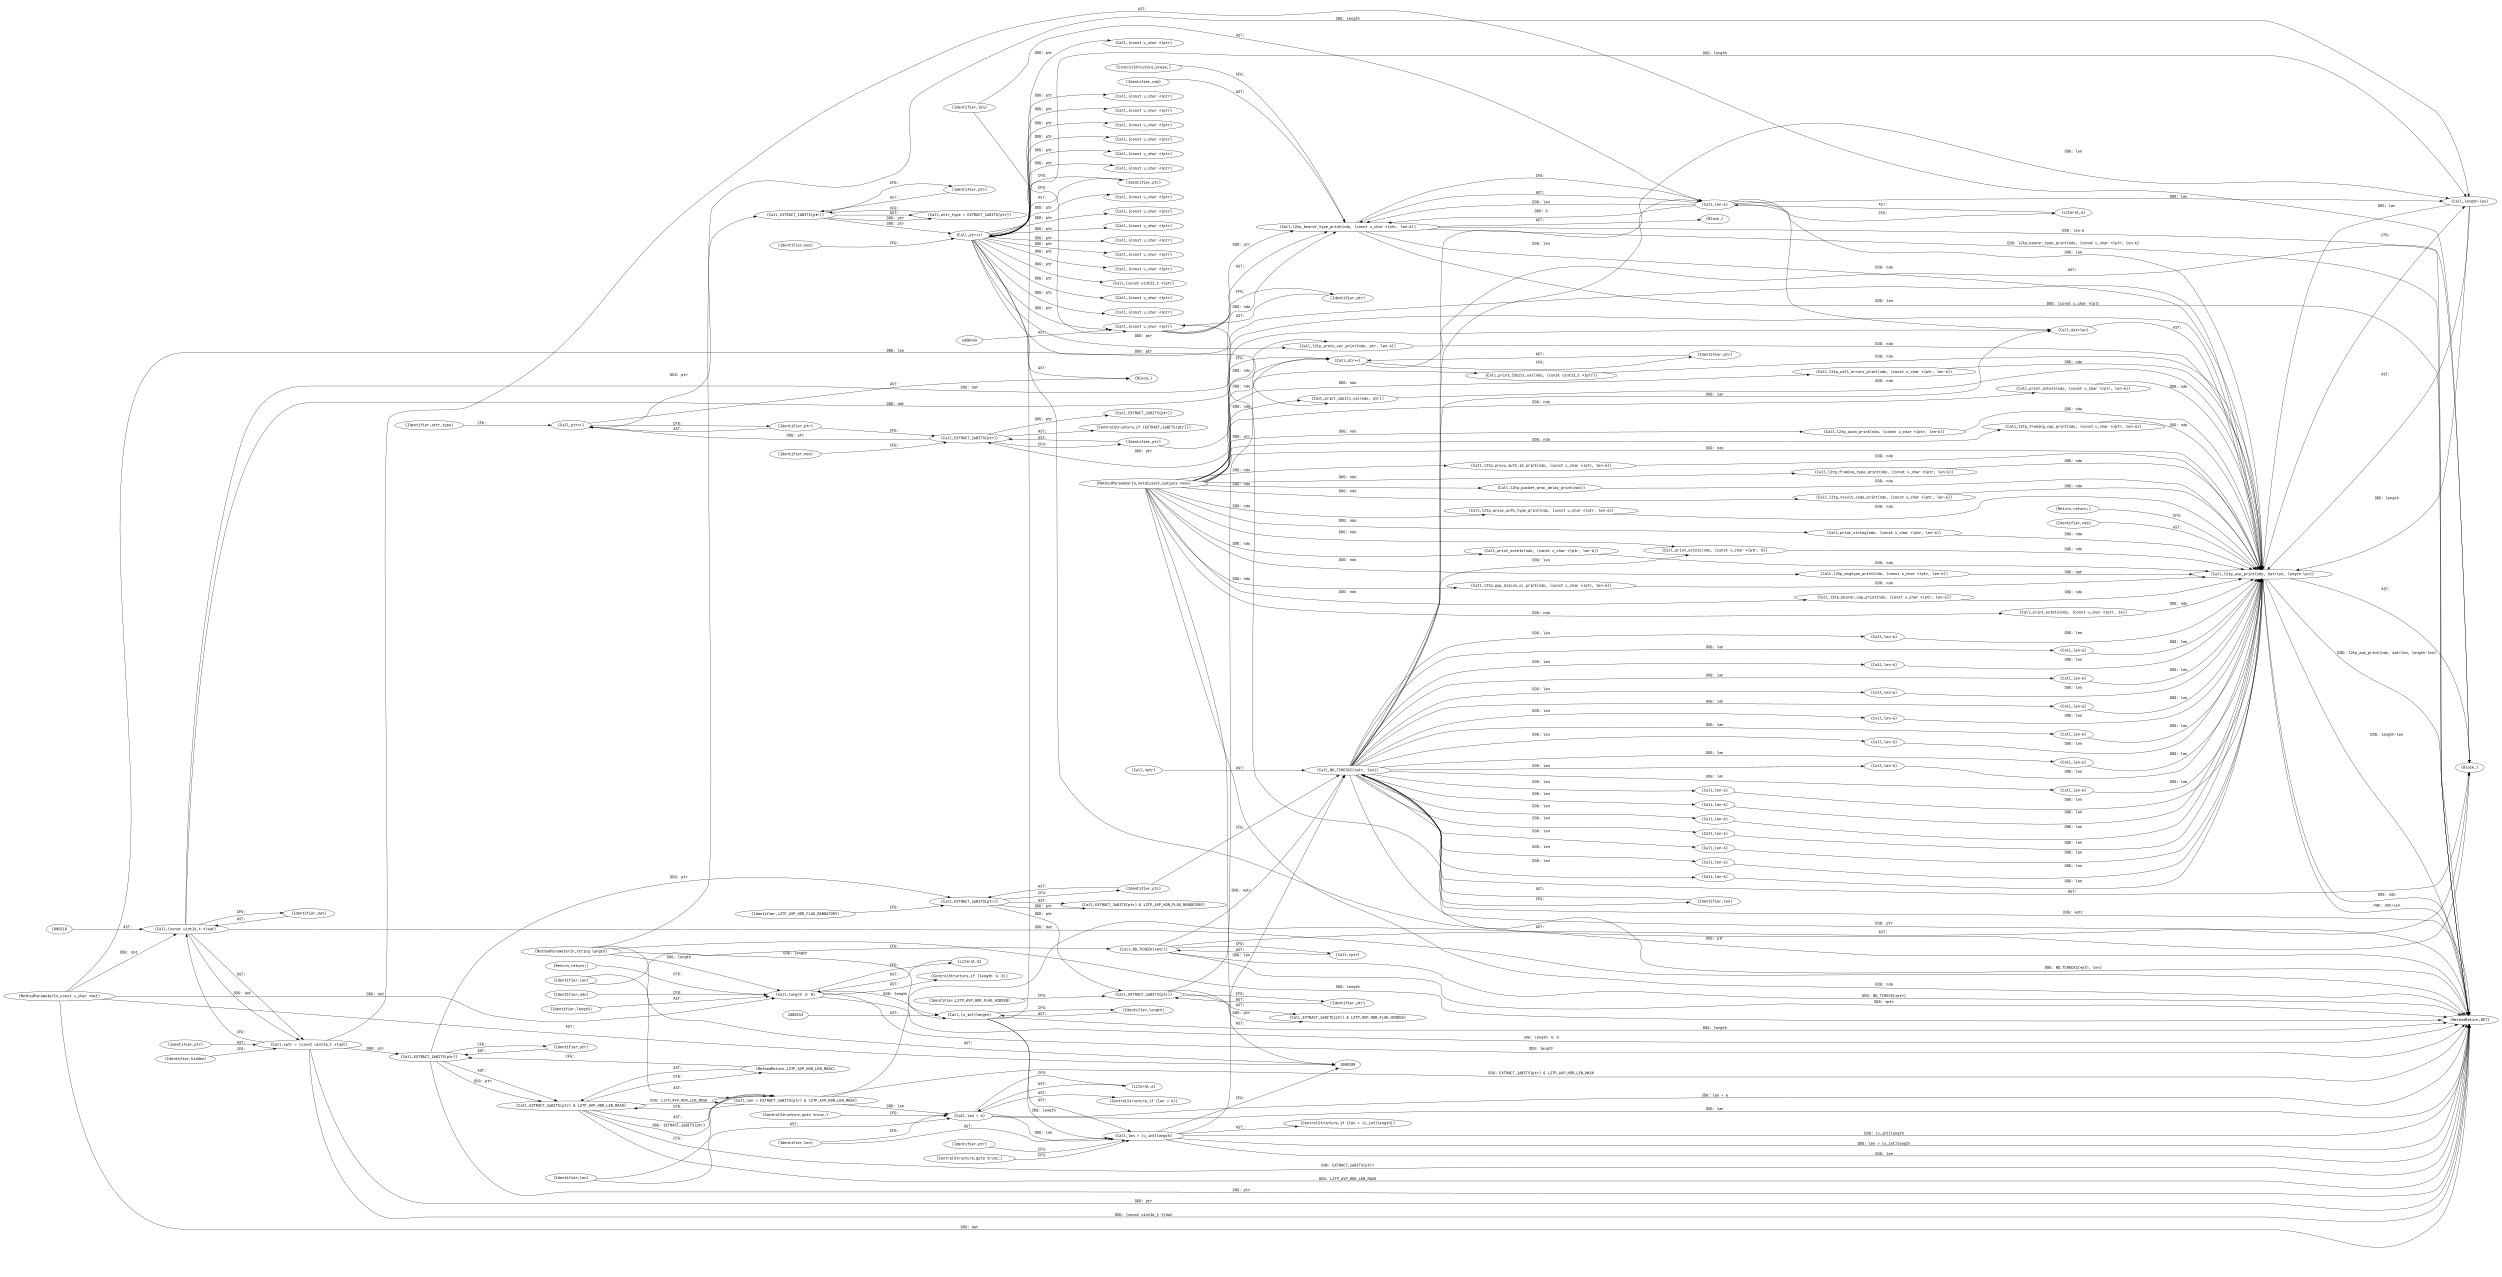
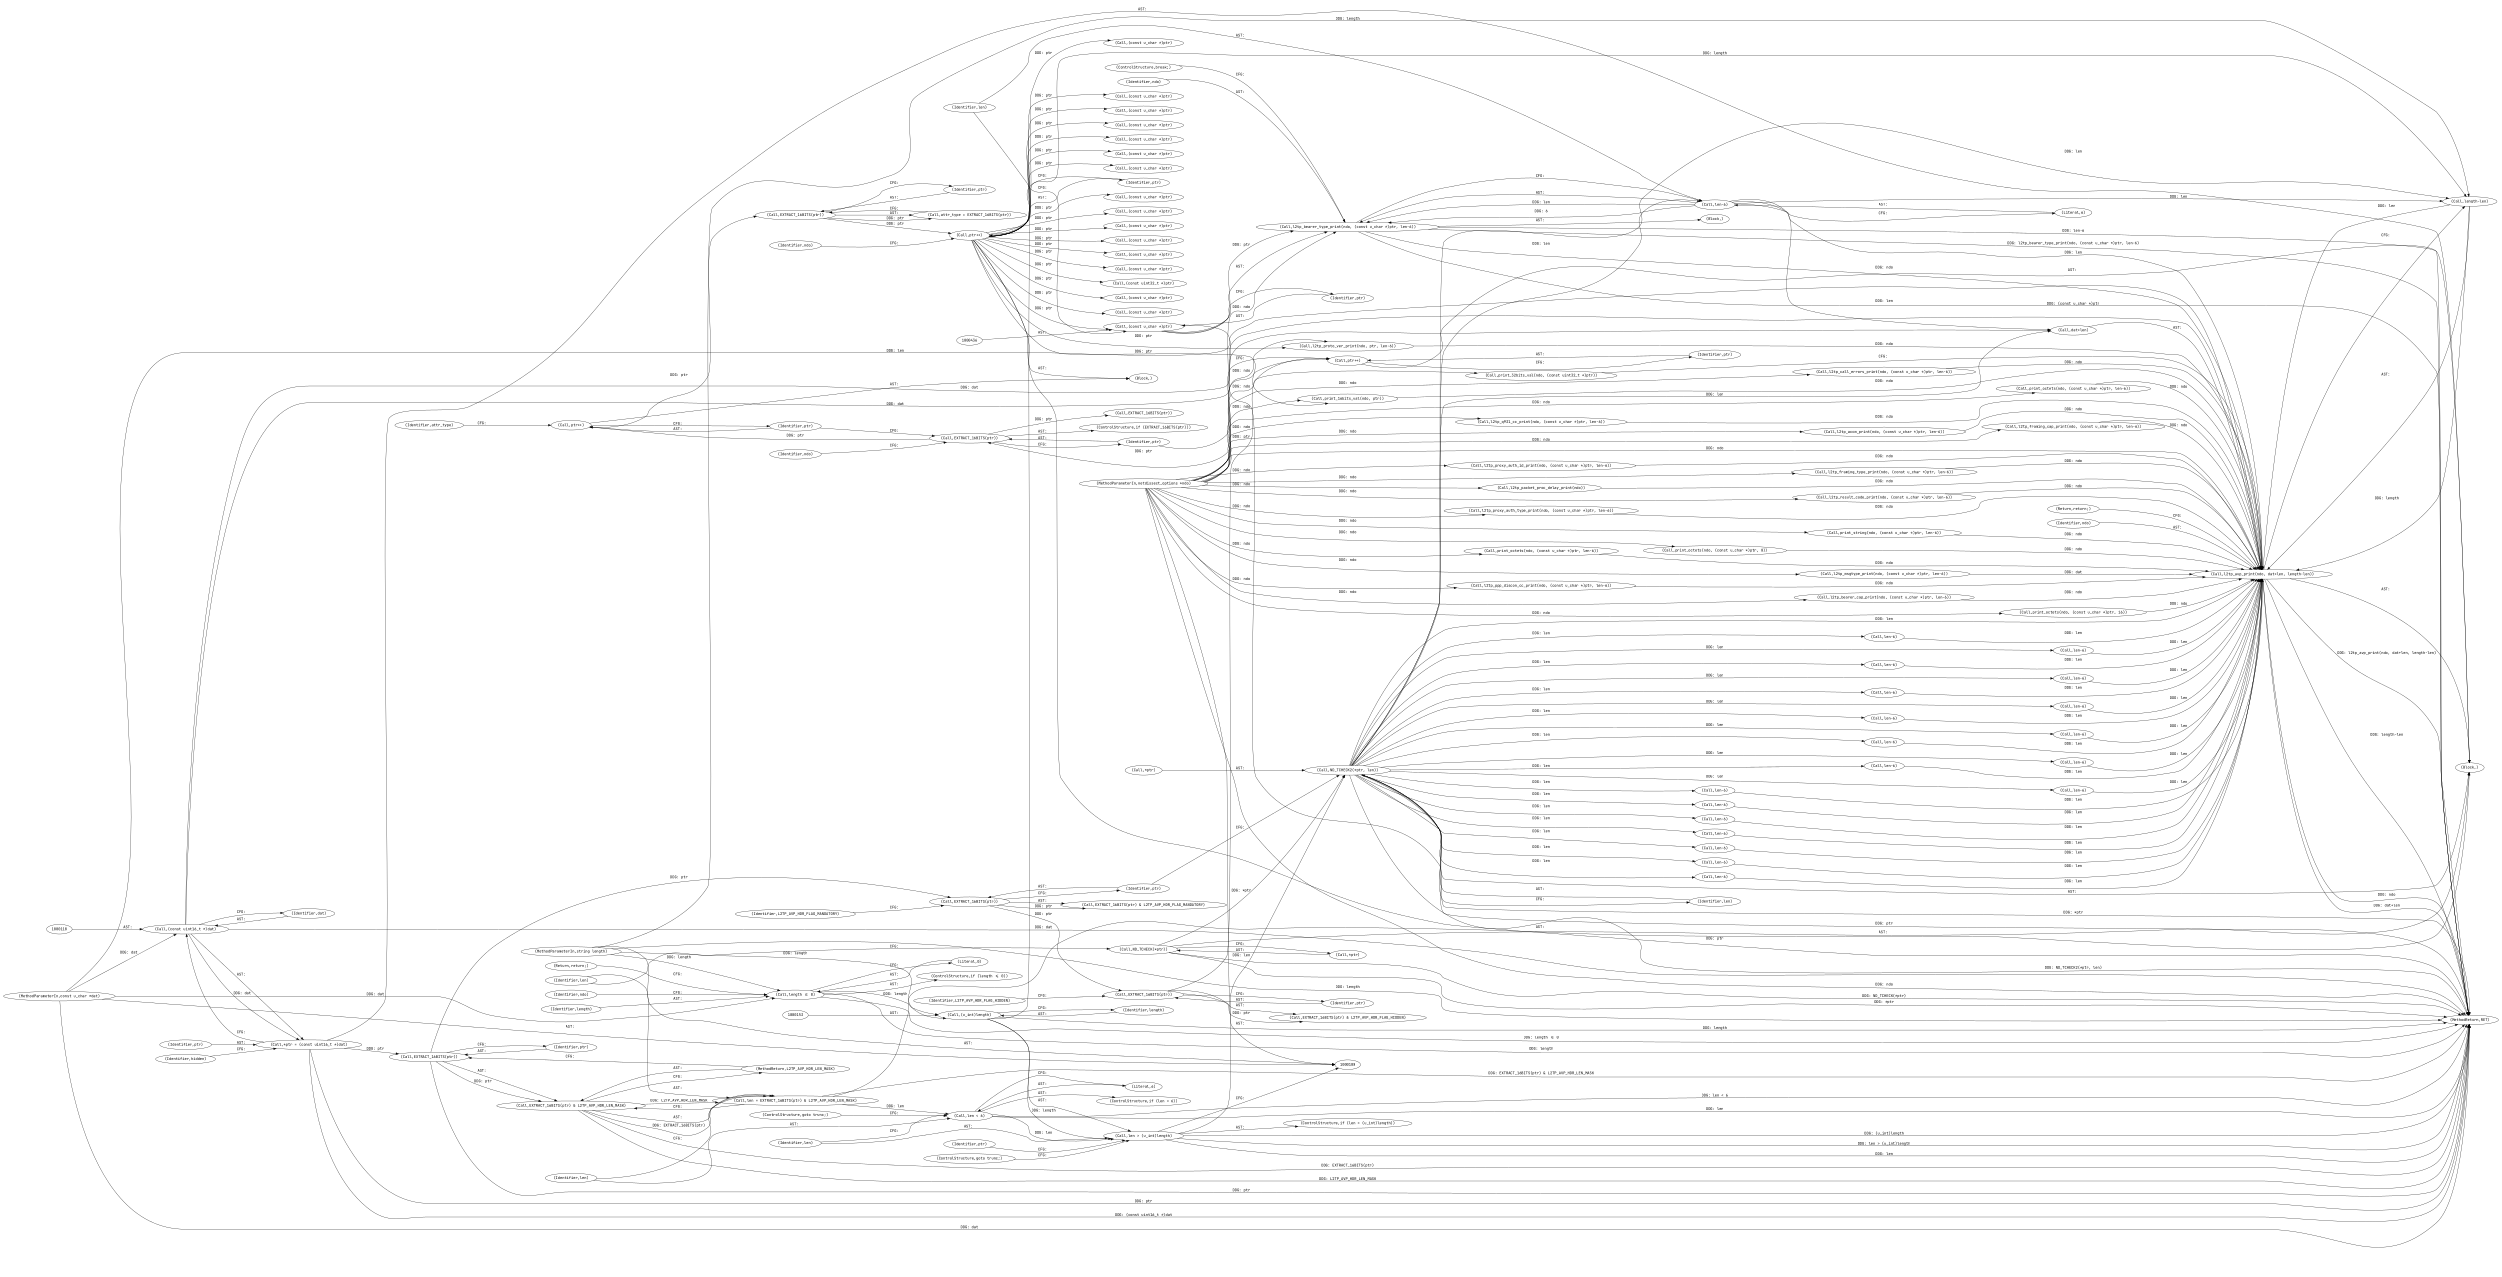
edge "(Call,print_32bits_val(ndo, (const uint32_t *)ptr))" -> "(Call,l2tp_avp_print(ndo, dat+len, length-len))": label "DDG: ndo" -> "CFG: "
node "(Call,l2tp_q931_cc_print(ndo, (const u_char *)ptr, len-6))": added
edge "(Call,ND_TCHECK2(*ptr, len))" -> "(Call,print_octets(ndo, (const u_char *)ptr, 8))": now "(Call,ND_TCHECK2(*ptr, len))" -> "(Call,l2tp_avp_print(ndo, dat+len, length-len))"
